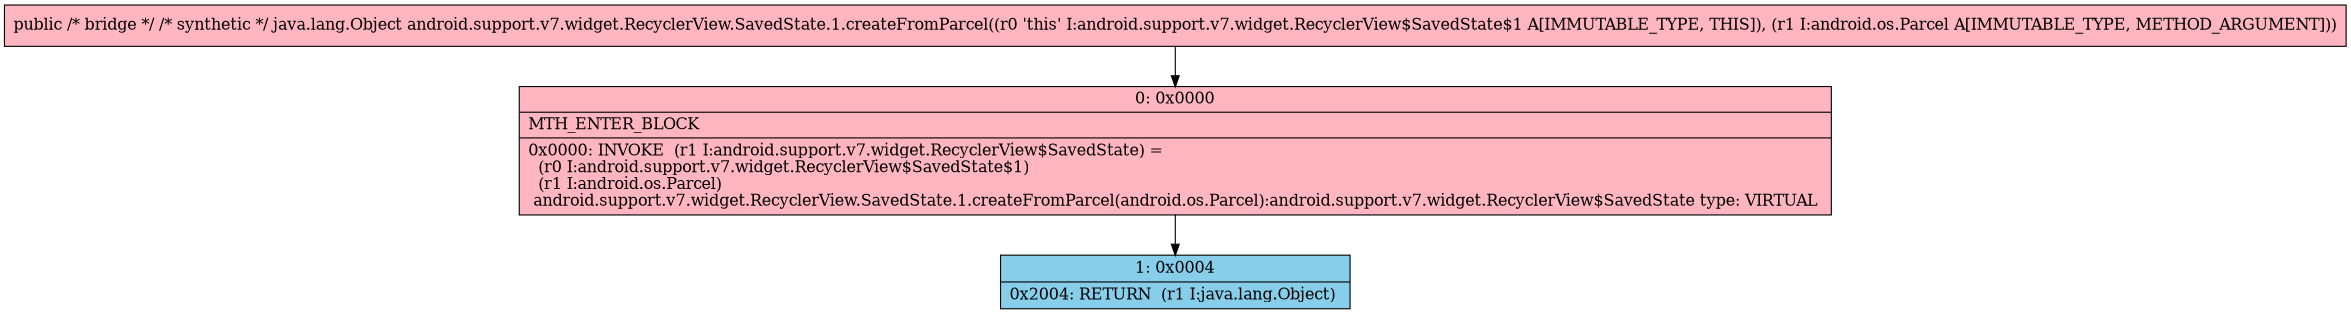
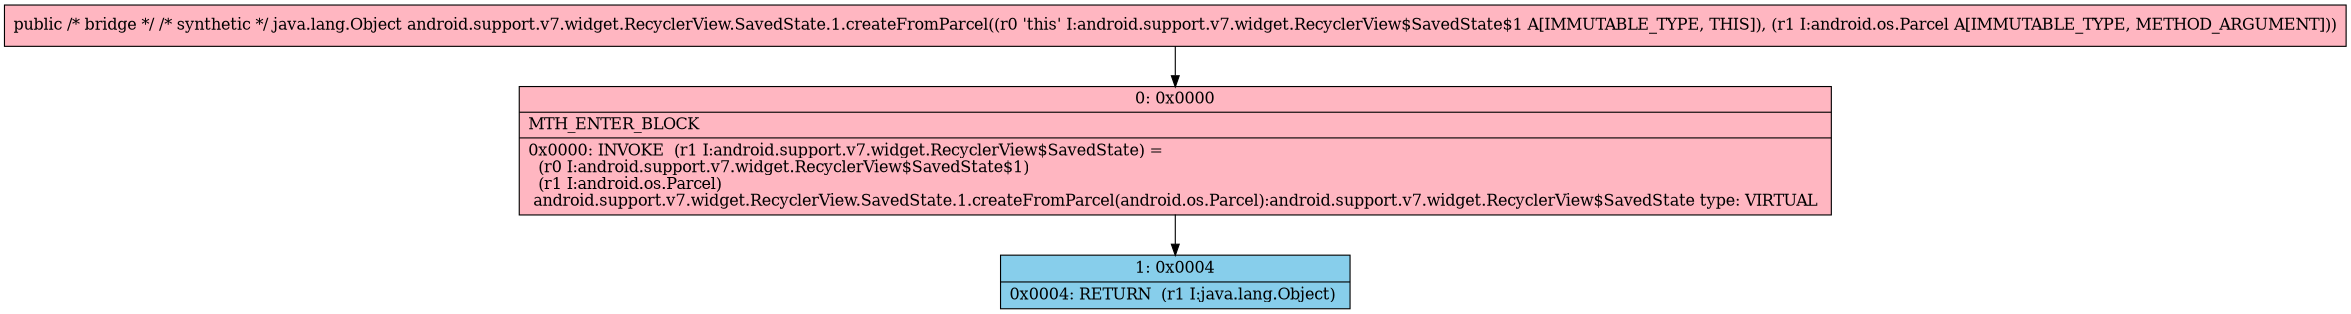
node "1: 0x0004": text "0x2004: RETURN  (r1 I:java.lang.Object)" -> "0x0004: RETURN  (r1 I:java.lang.Object)"
